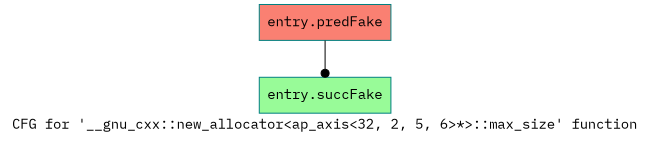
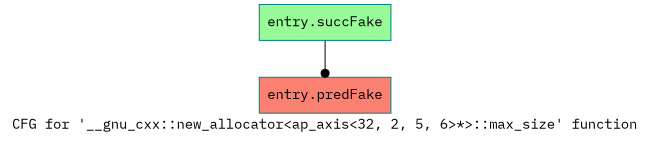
edge "entry.predFake" -> "entry.succFake": reversed
